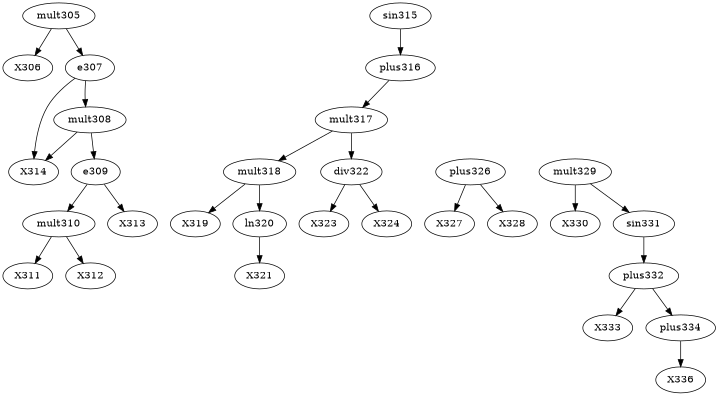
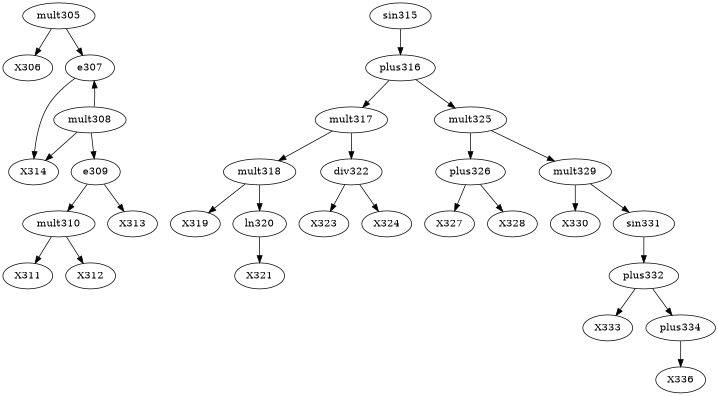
edge "e307" -> "mult308": reversed
node "mult325": added
